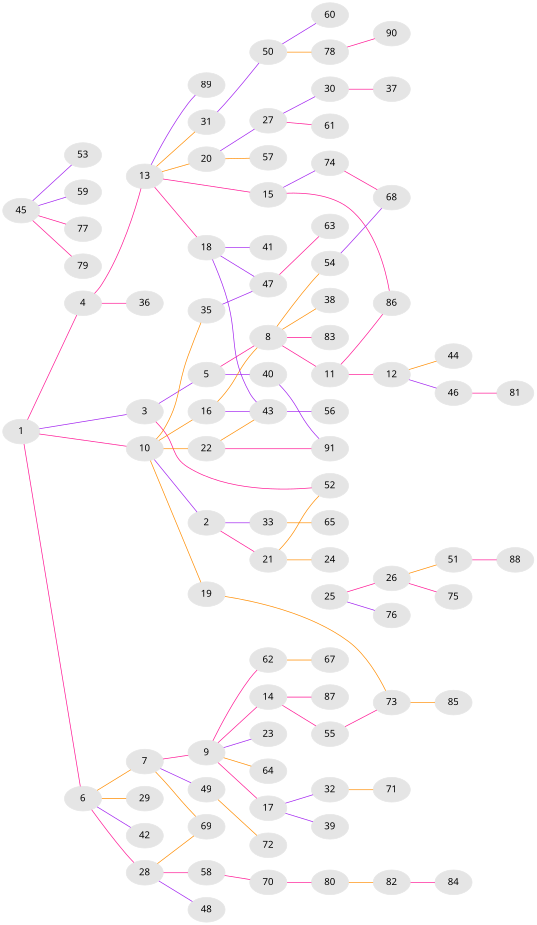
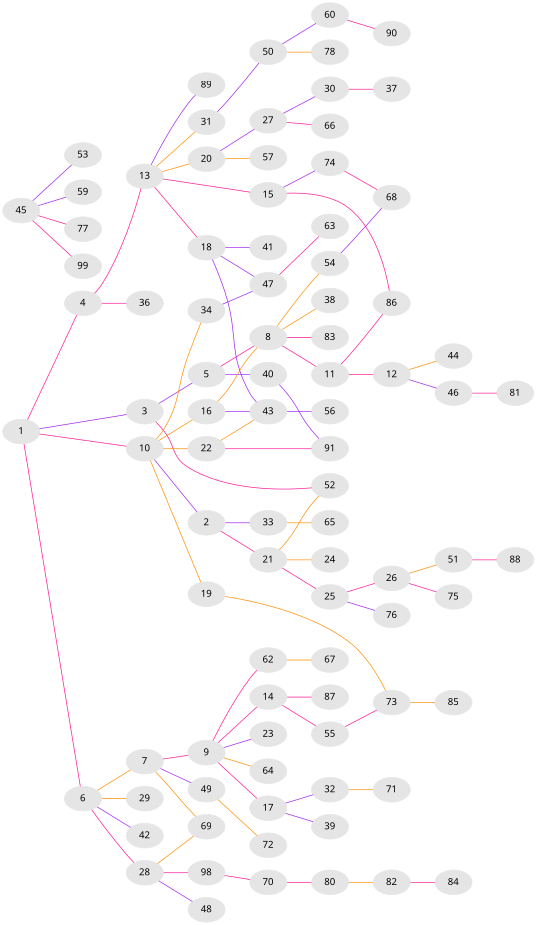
edge "90" -- "78": now "90" -- "60"
node "61": label "61" -> "66"
node "79": label "79" -> "99"
node "35": label "35" -> "34"
edge "21" -- "25": added
node "58": label "58" -> "98"
